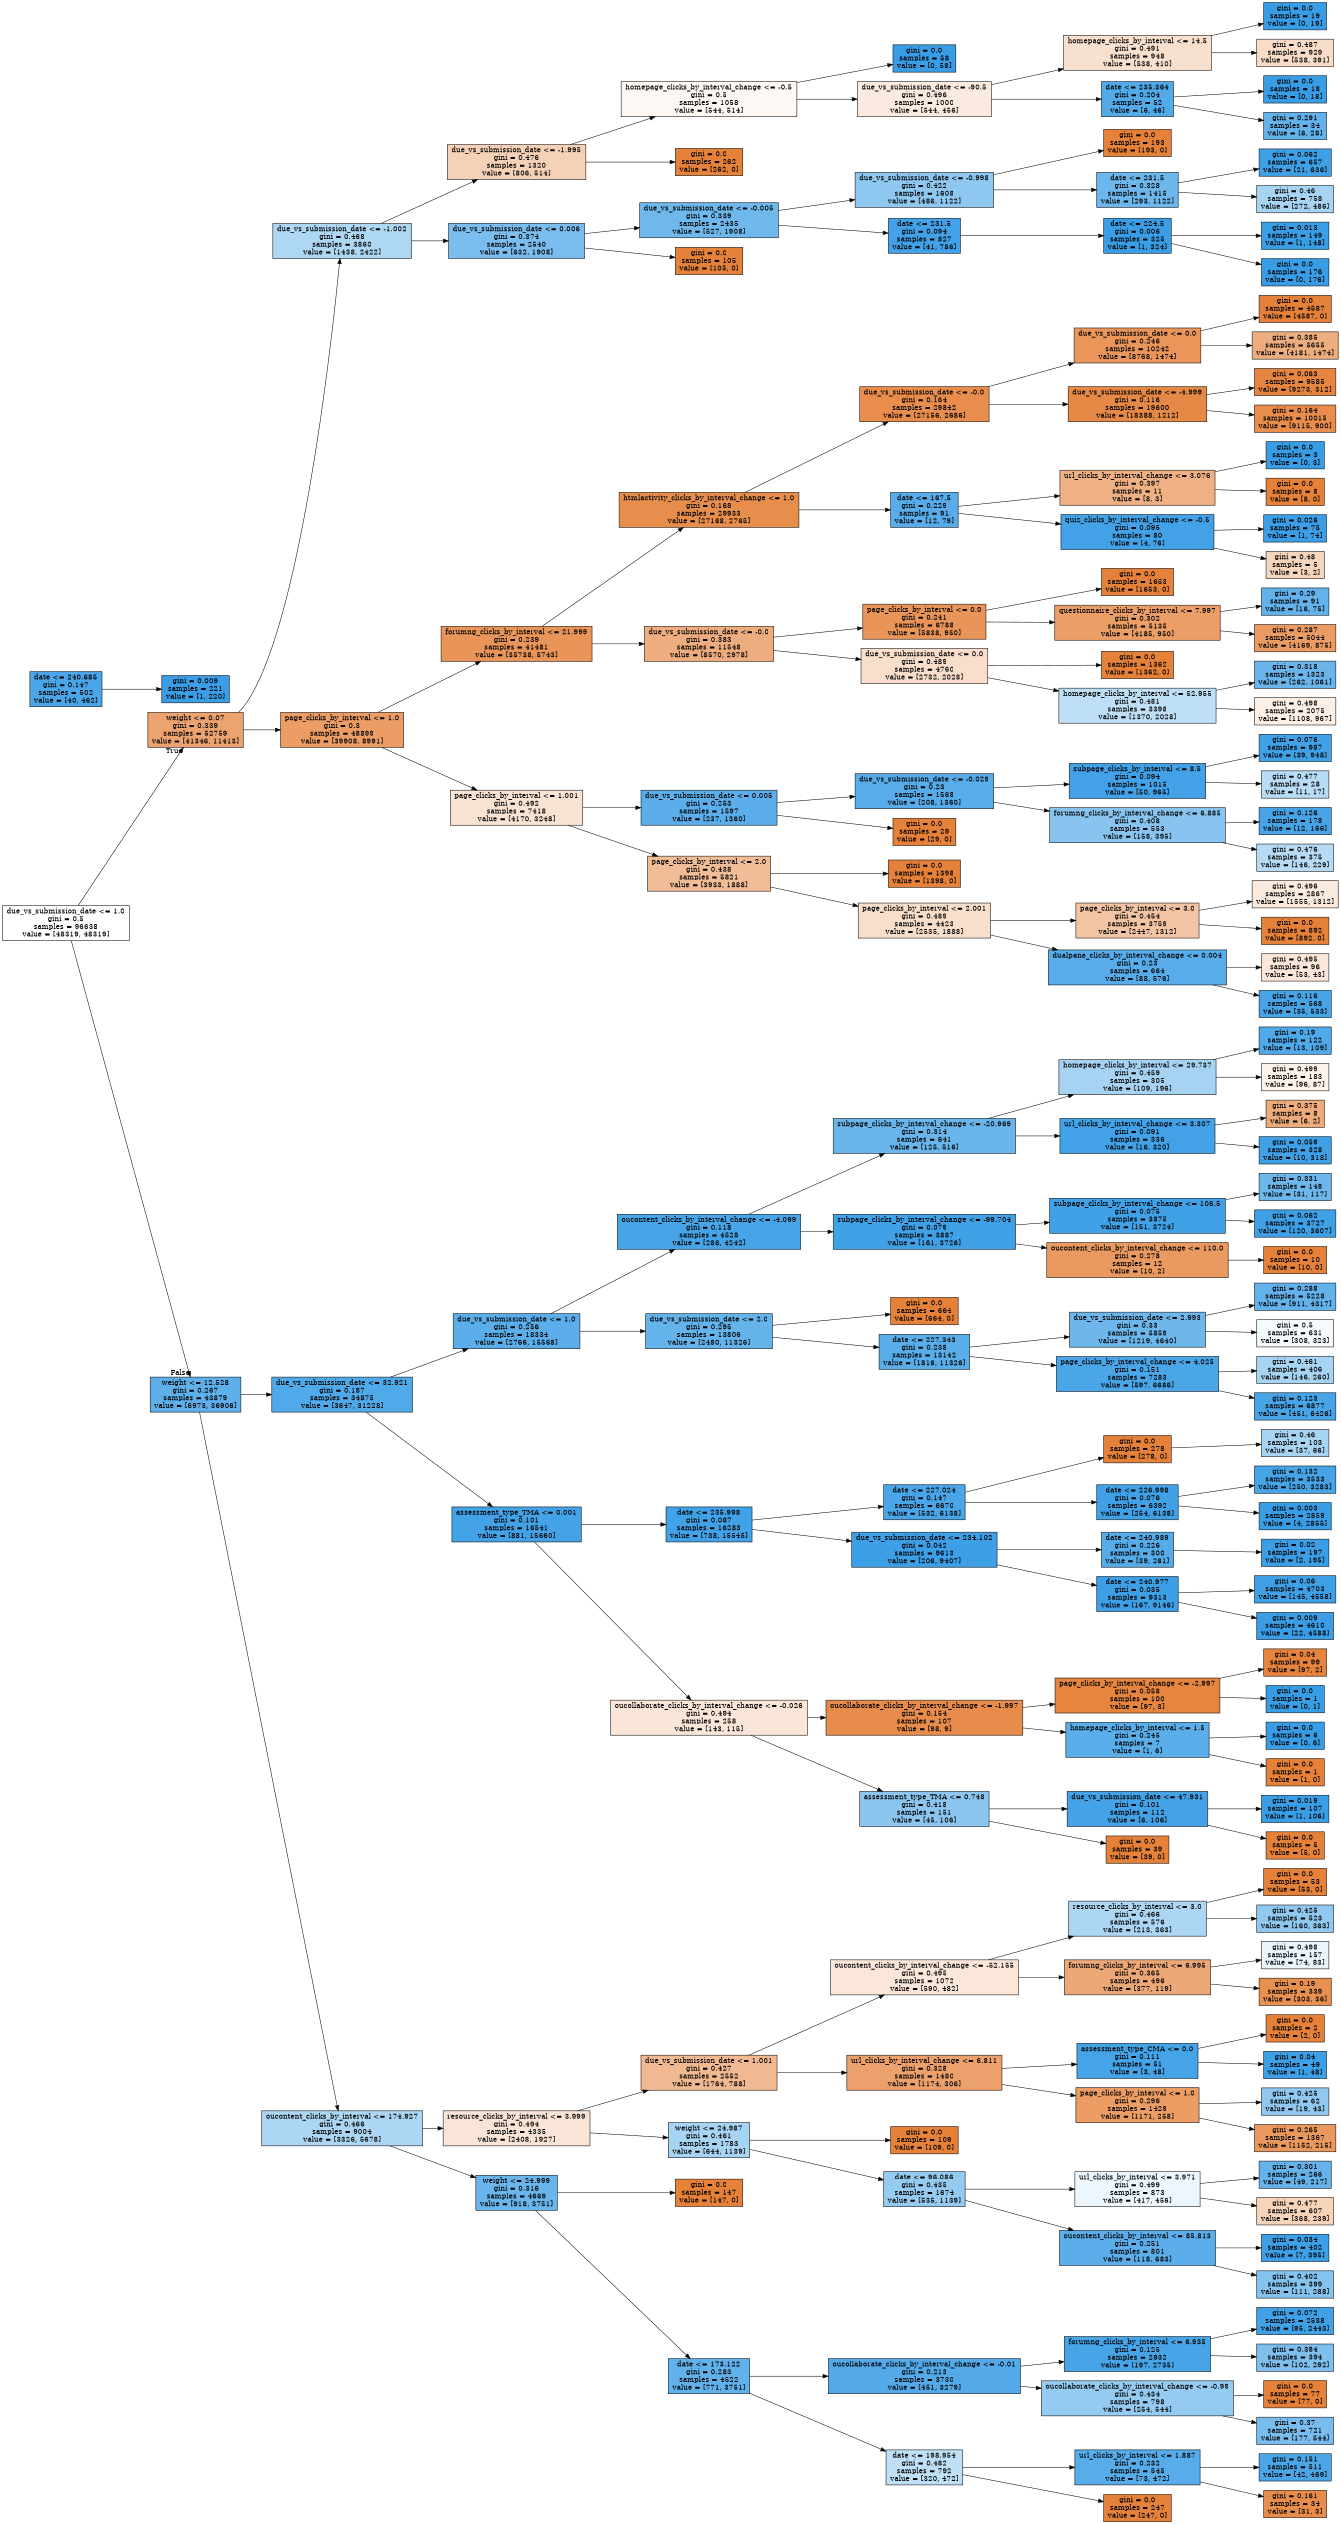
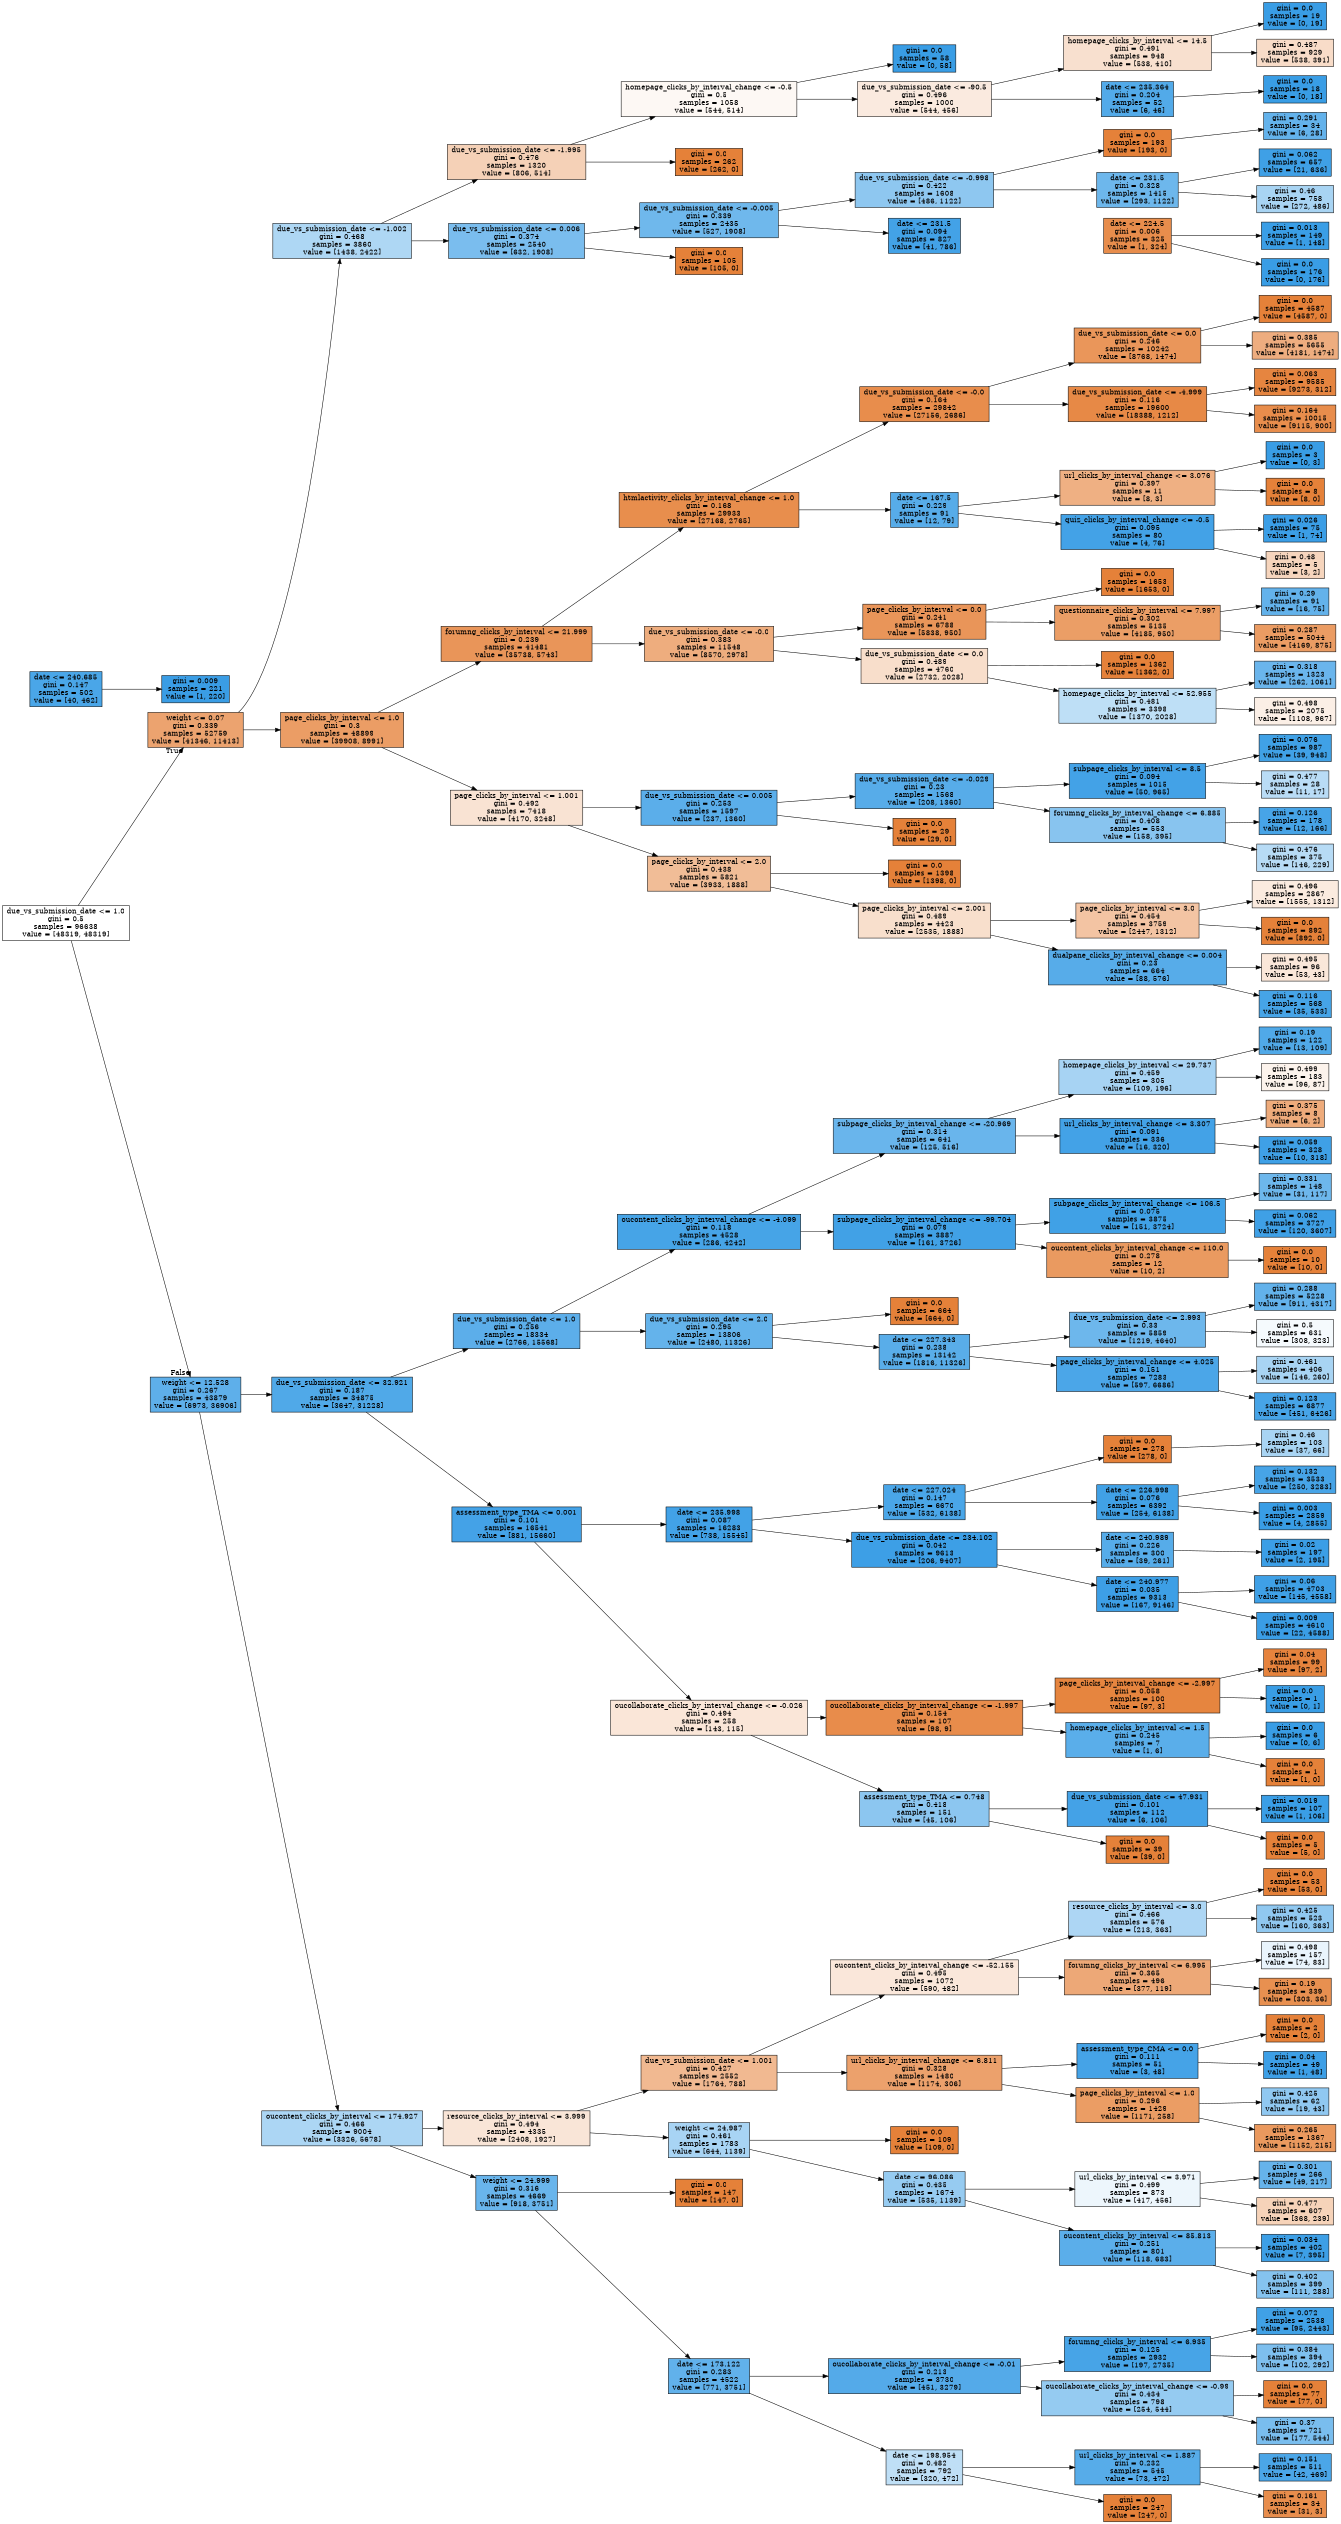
edge "date <= 235.364 gini = 0.204 samples = 52 value = [6, 46]" -> "gini = 0.291 samples = 34 value = [6, 28]": now "gini = 0.0 samples = 193 value = [193, 0]" -> "gini = 0.291 samples = 34 value = [6, 28]"
edge "date <= 231.5 gini = 0.094 samples = 827 value = [41, 786]" -> "date <= 224.5 gini = 0.006 samples = 325 value = [1, 324]": removed
node "date <= 224.5 gini = 0.006 samples = 325 value = [1, 324]": fillcolor #399de5fe -> #e58139e6
